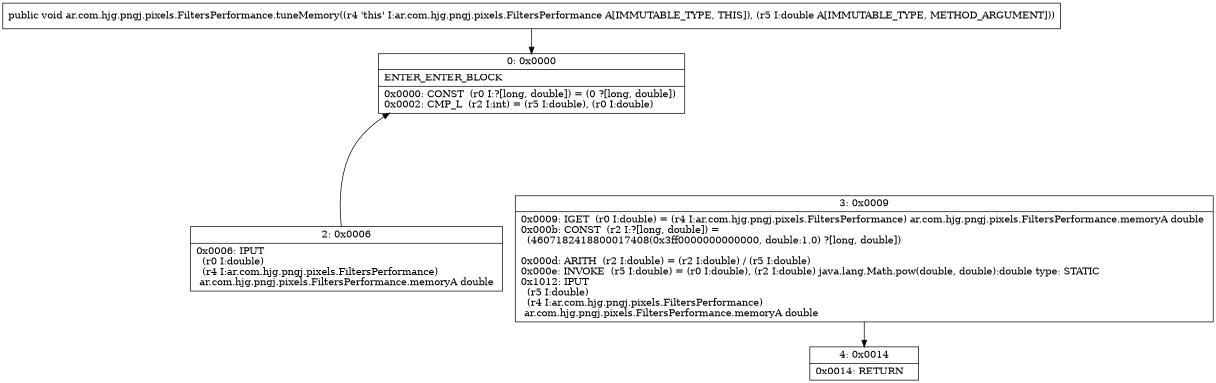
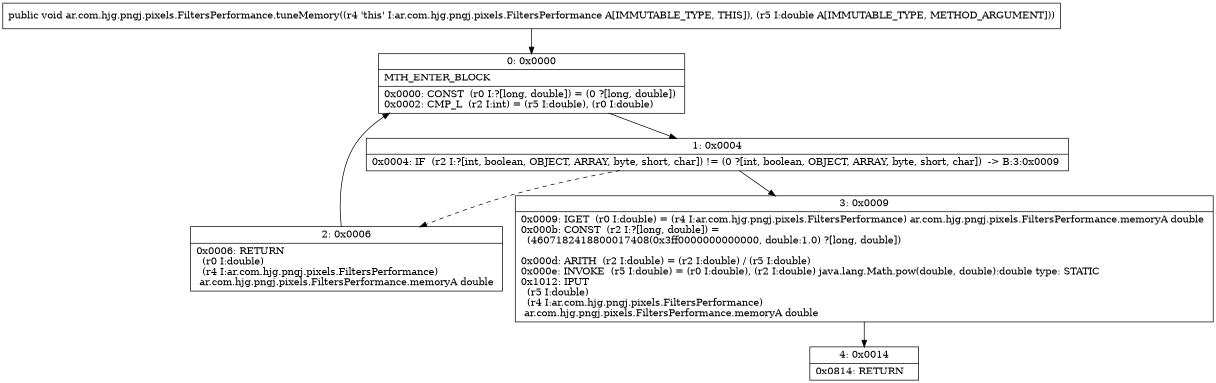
node "0: 0x0000": text "ENTER_ENTER_BLOCK" -> "MTH_ENTER_BLOCK"
node "1: 0x0004": added
node "2: 0x0006": text "0x0006: IPUT" -> "0x0006: RETURN"
node "4: 0x0014": text "0x0014: RETURN" -> "0x0814: RETURN"
